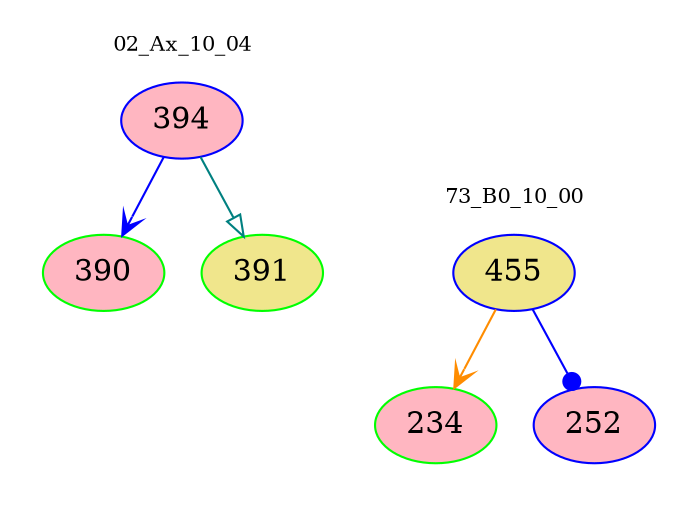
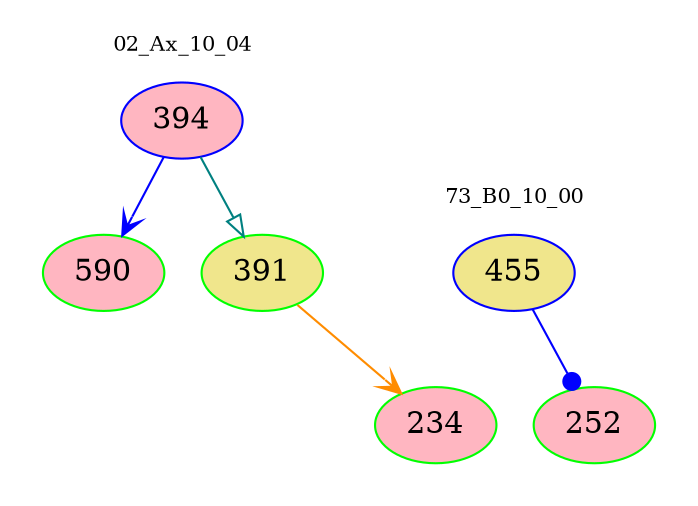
node "390": label "390" -> "590"
edge "455" -> "234": now "391" -> "234"
node "252": color blue -> green
